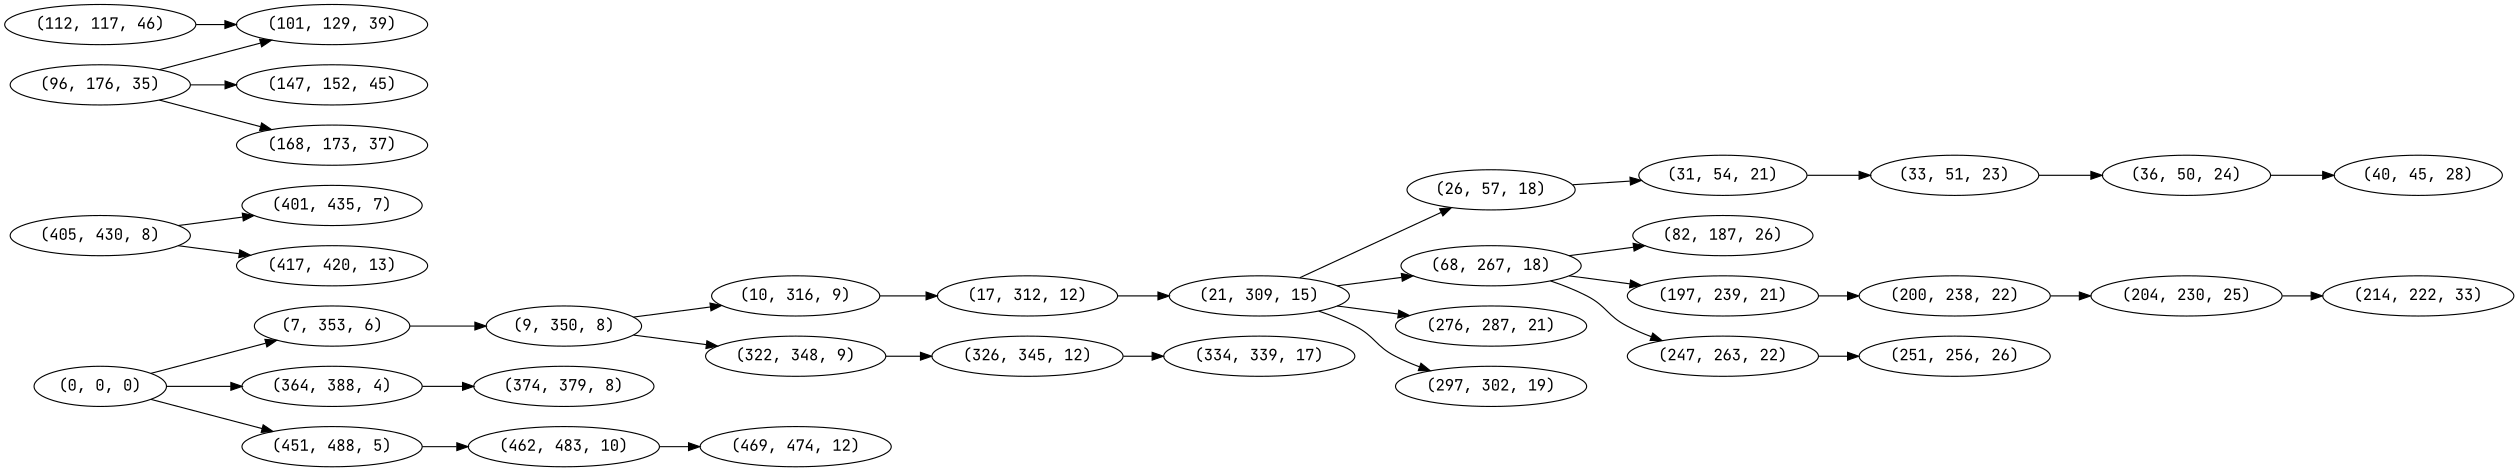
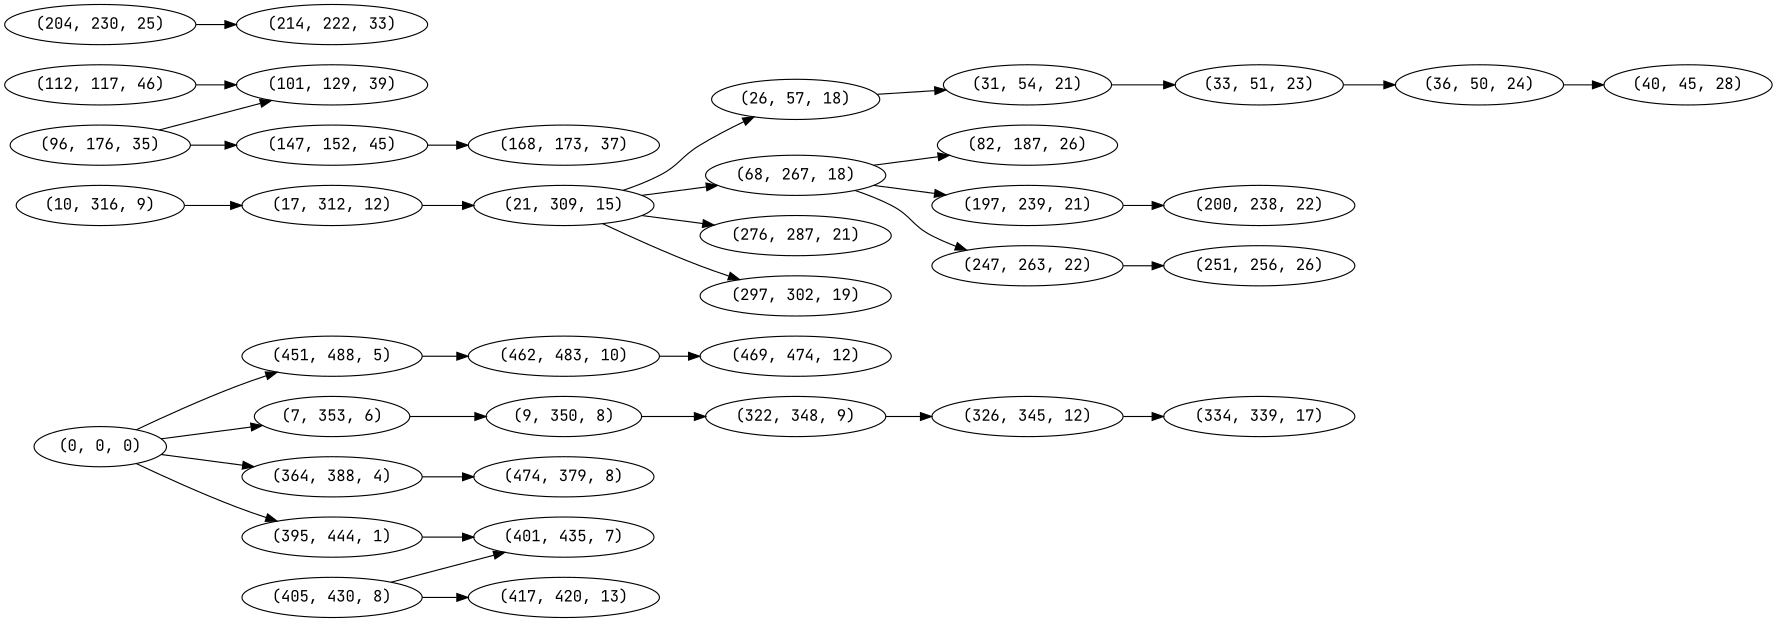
edge "(96, 176, 35)" -> "(168, 173, 37)": now "(147, 152, 45)" -> "(168, 173, 37)"
edge "(200, 238, 22)" -> "(204, 230, 25)": removed
edge "(9, 350, 8)" -> "(10, 316, 9)": removed
node "(374, 379, 8)": label "(374, 379, 8)" -> "(474, 379, 8)"
node "(395, 444, 1)": added
